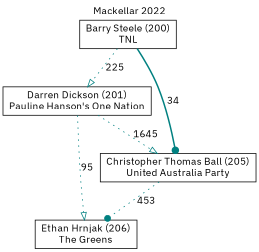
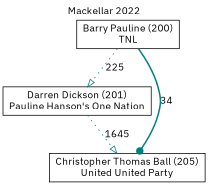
node "Barry Steele (200) TNL": label "Barry Steele (200) TNL" -> "Barry Pauline (200) TNL"
node "Christopher Thomas Ball (205) United Australia Party": label "Christopher Thomas Ball (205) United Australia Party" -> "Christopher Thomas Ball (205) United United Party"
node "Ethan Hrnjak (206) The Greens": removed
